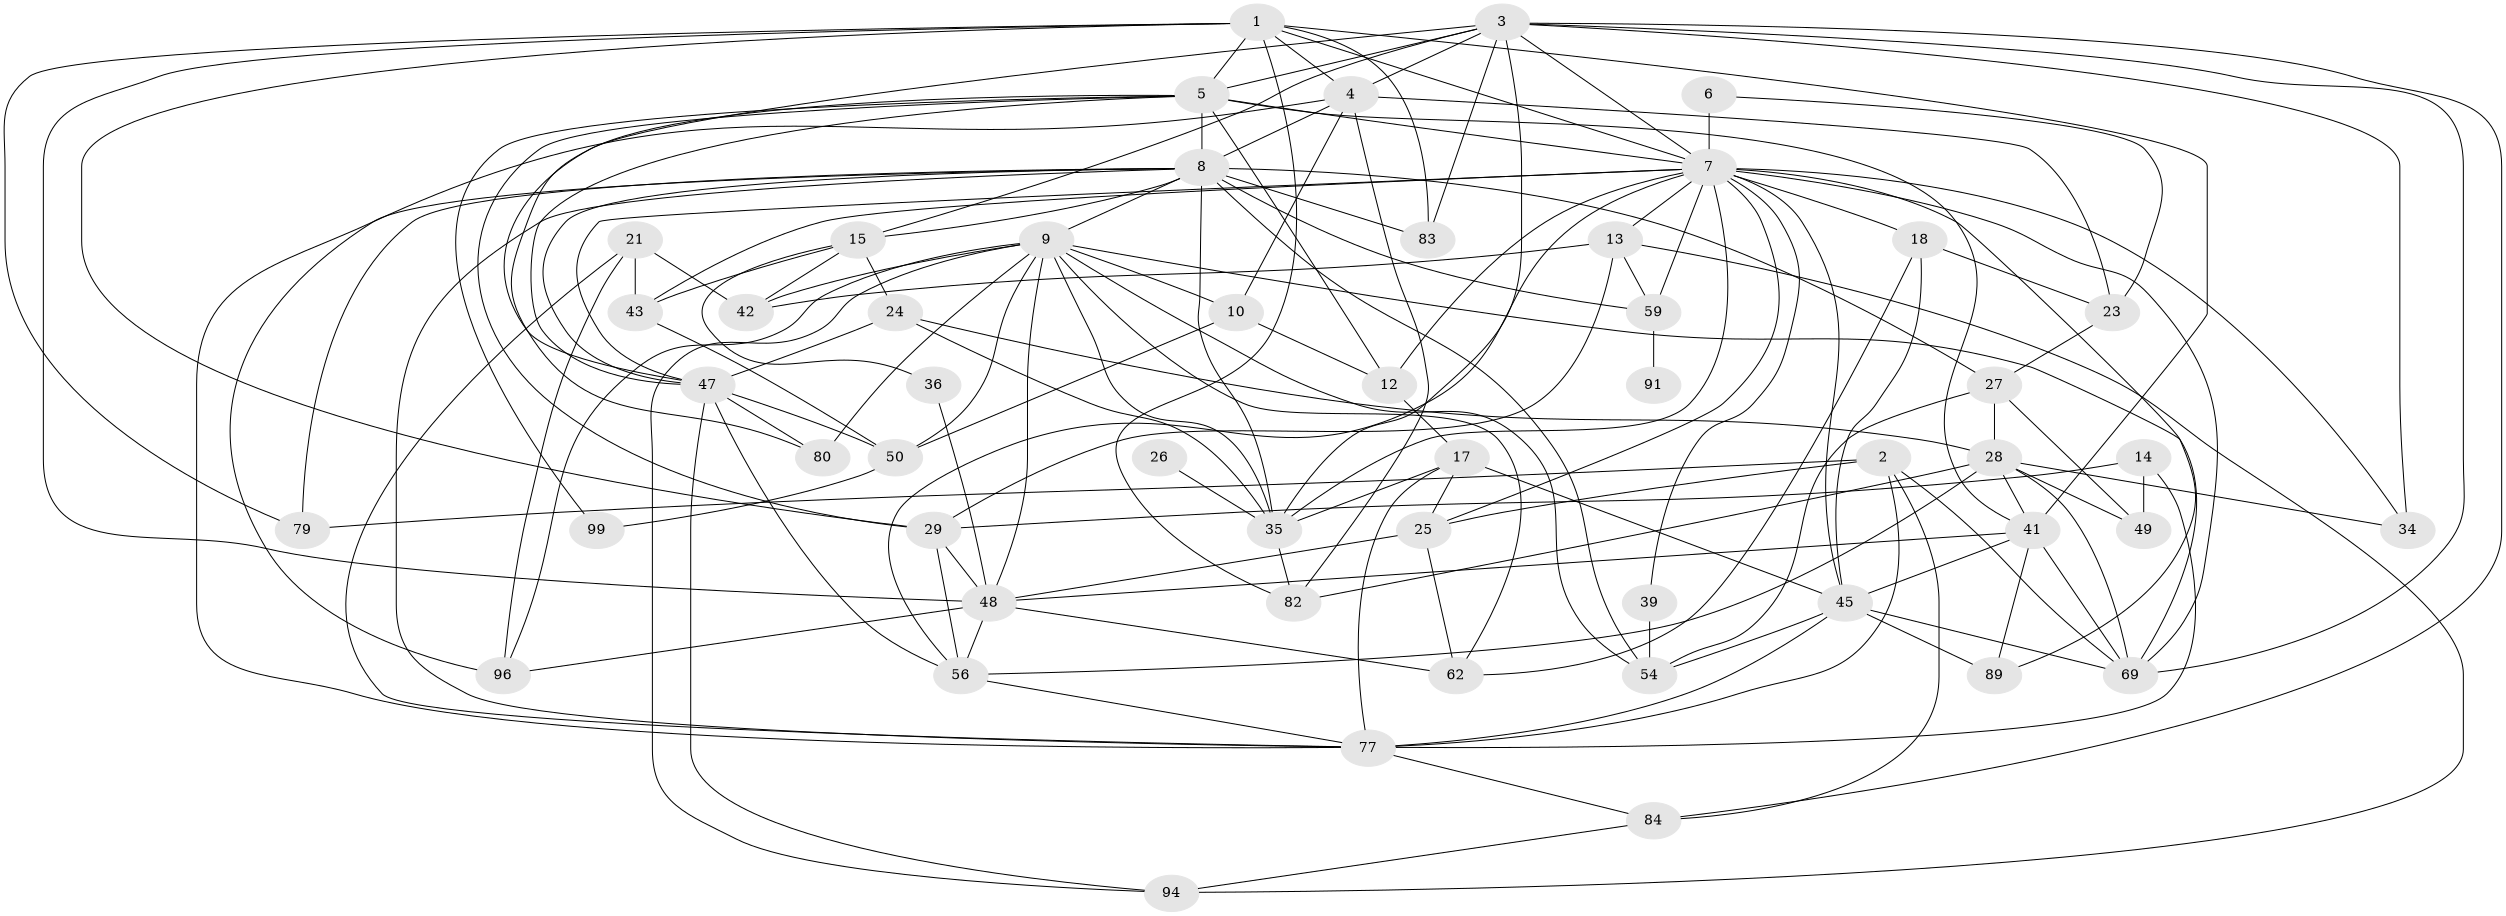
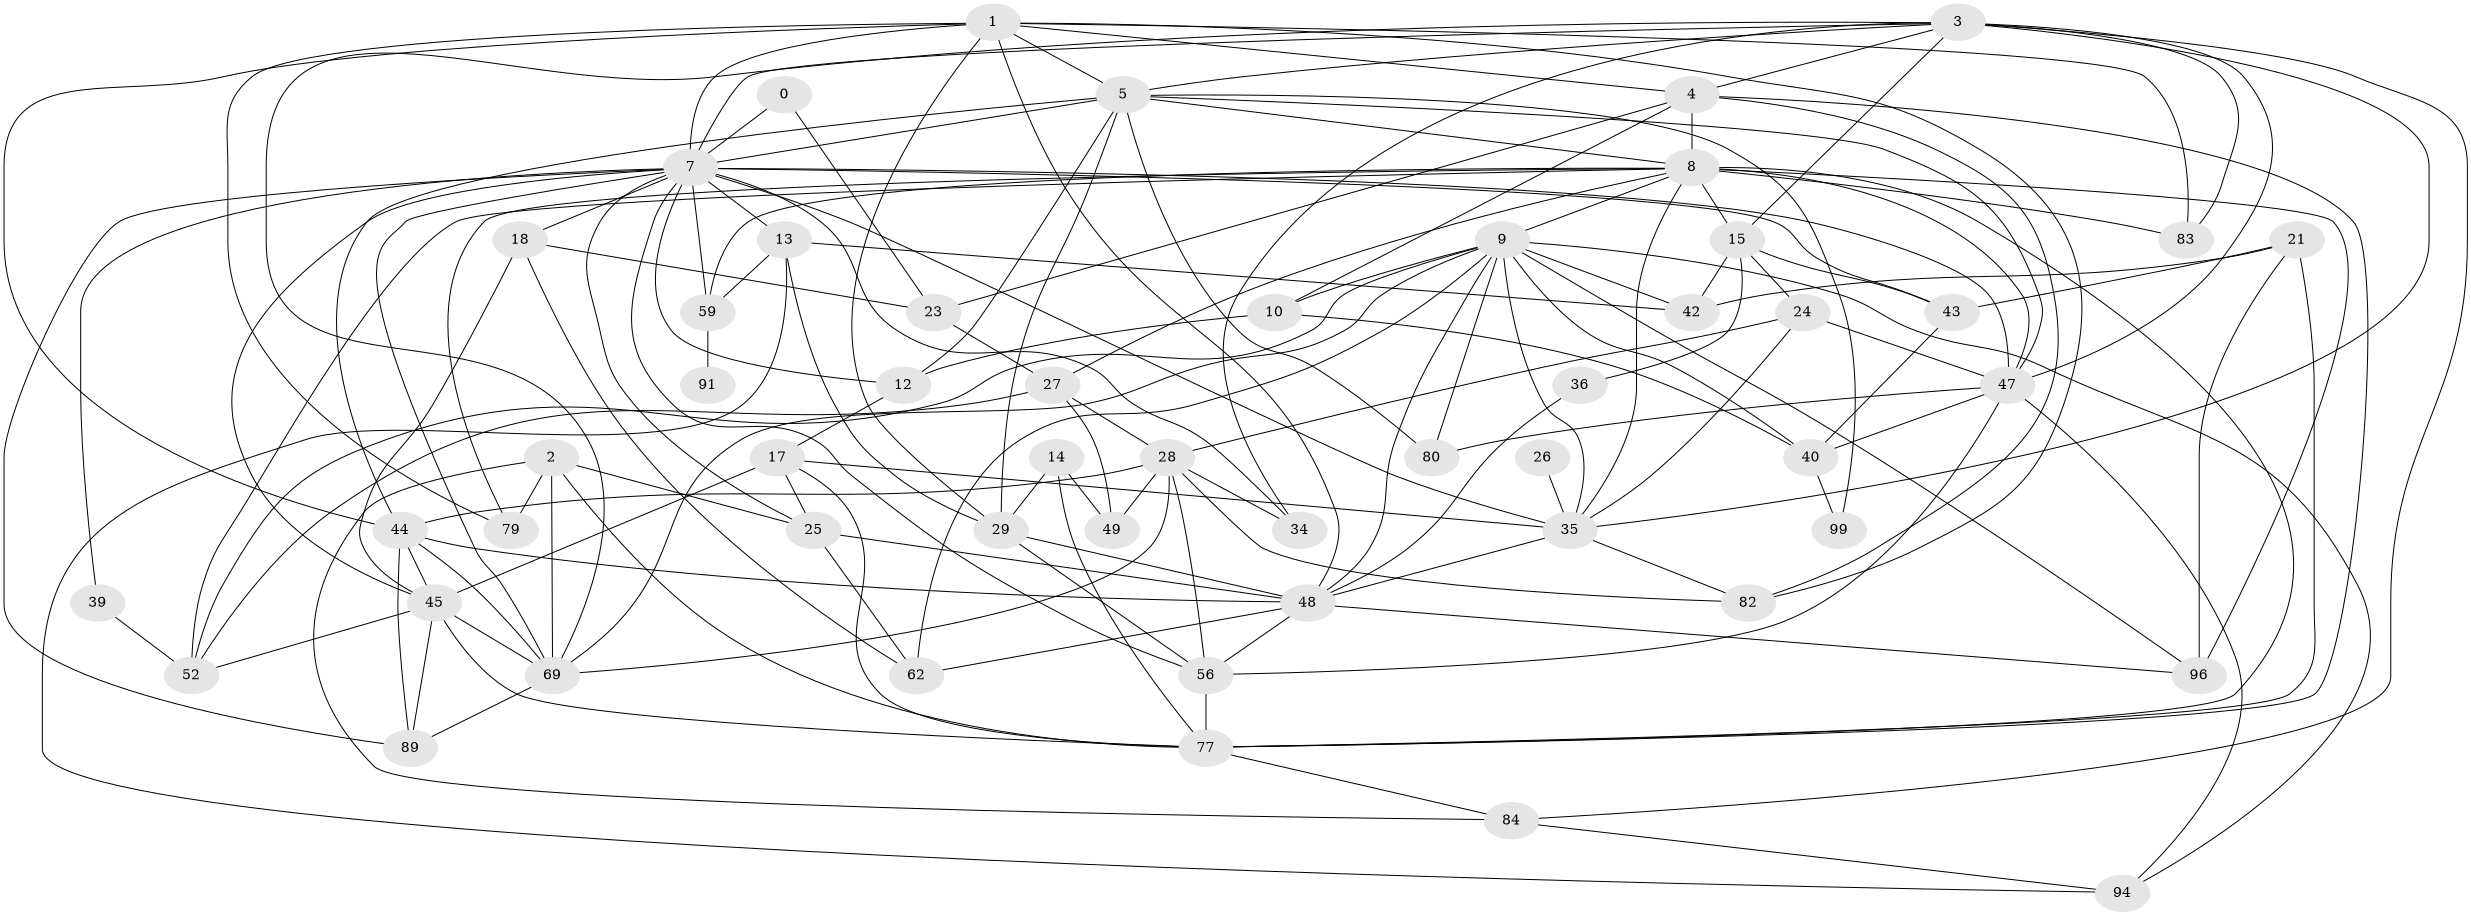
node "6": label "6" -> "0"
node "50": label "50" -> "40"
node "41": label "41" -> "44"
edge "35" -- "48": added
node "54": label "54" -> "52"
edge "69" -- "89": added
